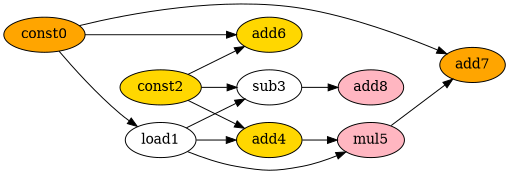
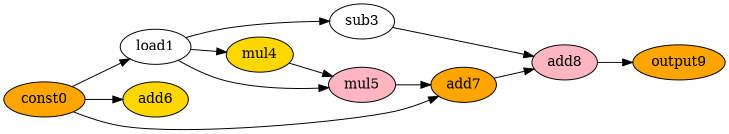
node "output9": added
edge "add7" -> "add8": added
node "const2": removed
node "add4": label "add4" -> "mul4"
